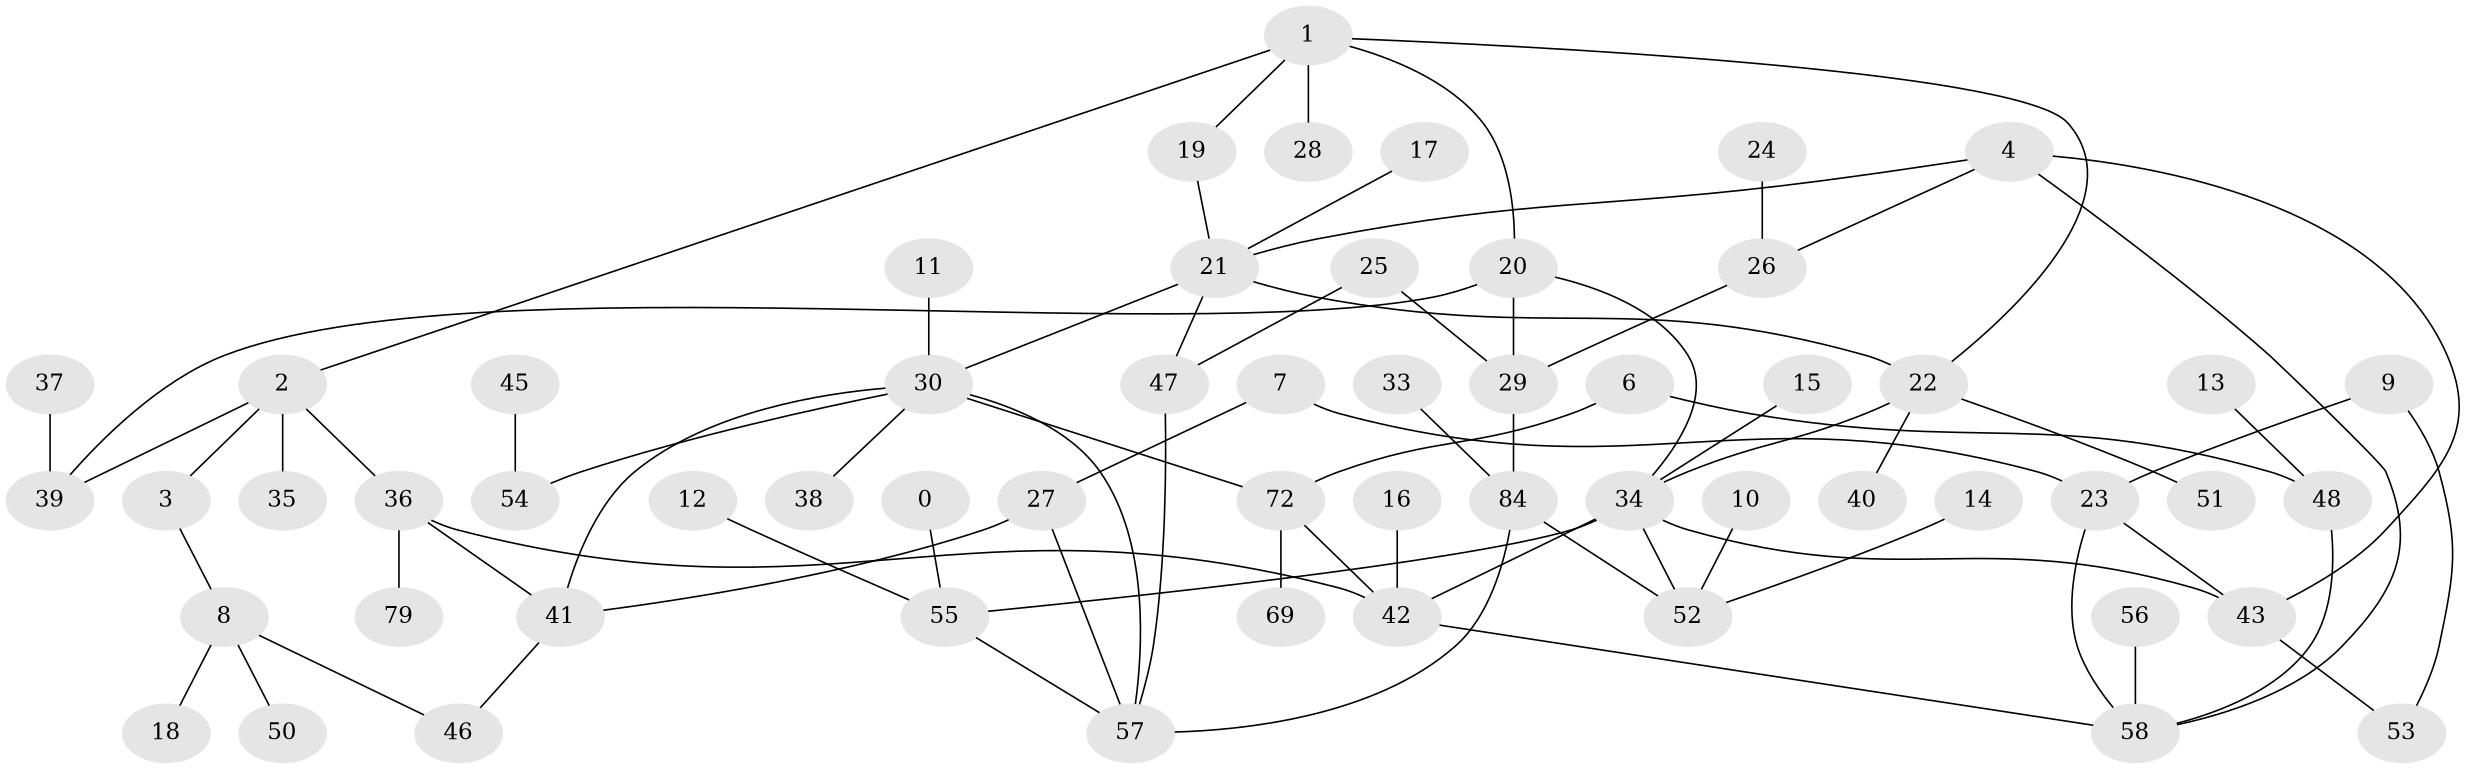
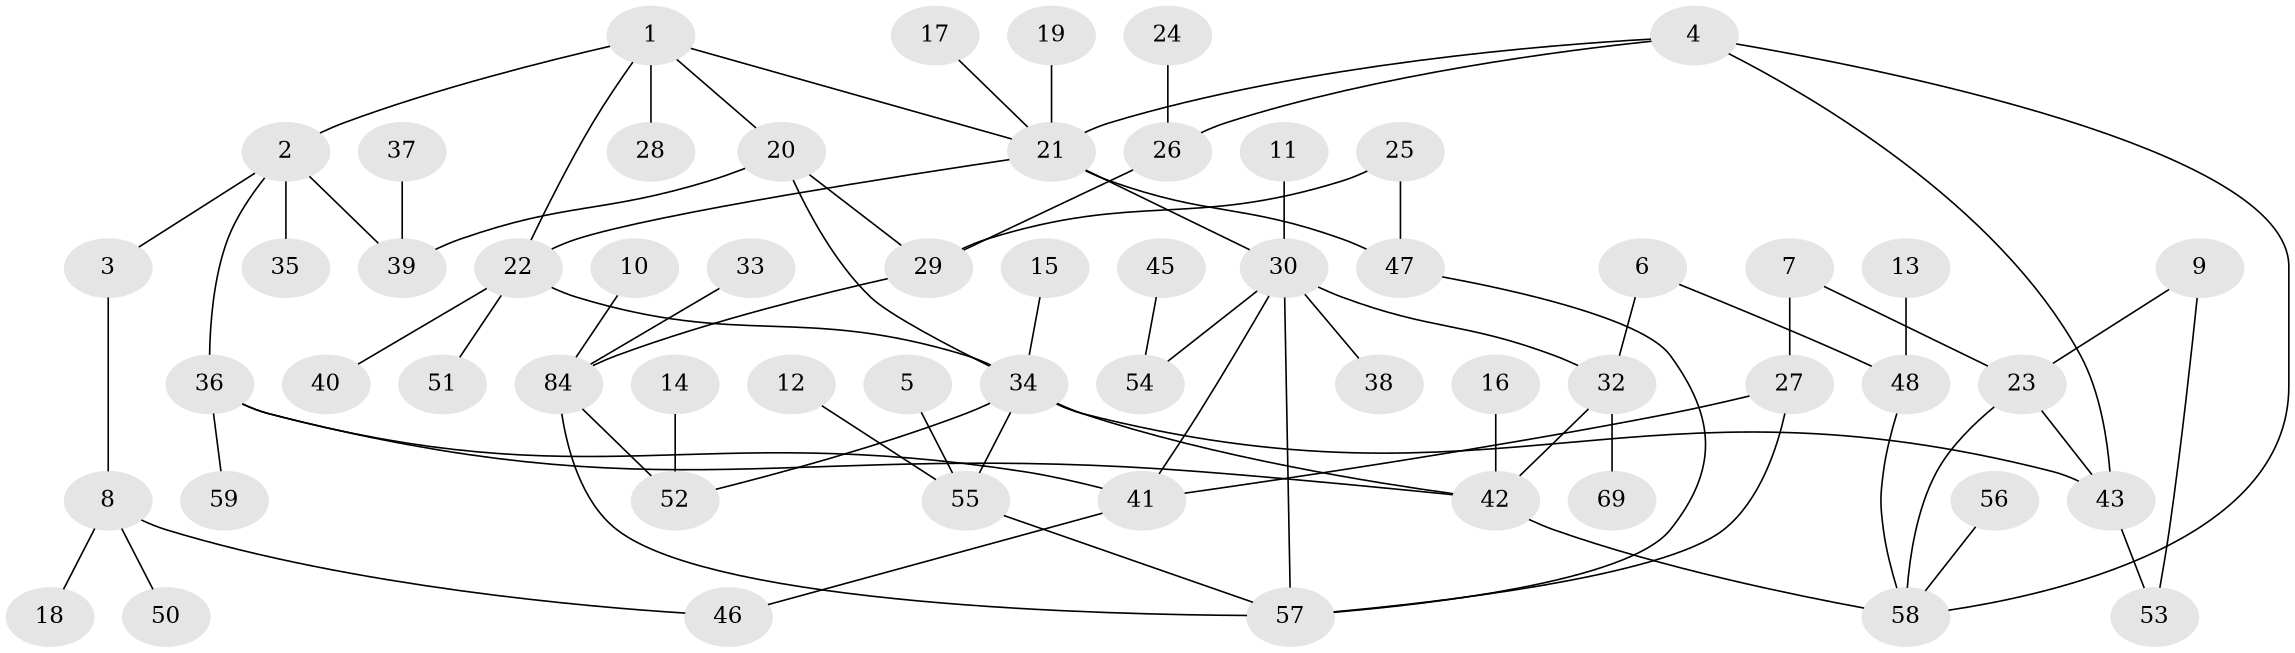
edge "1" -- "19": now "1" -- "21"
node "0": label "0" -> "5"
node "72": label "72" -> "32"
edge "10" -- "52": now "10" -- "84"
node "79": label "79" -> "59"
